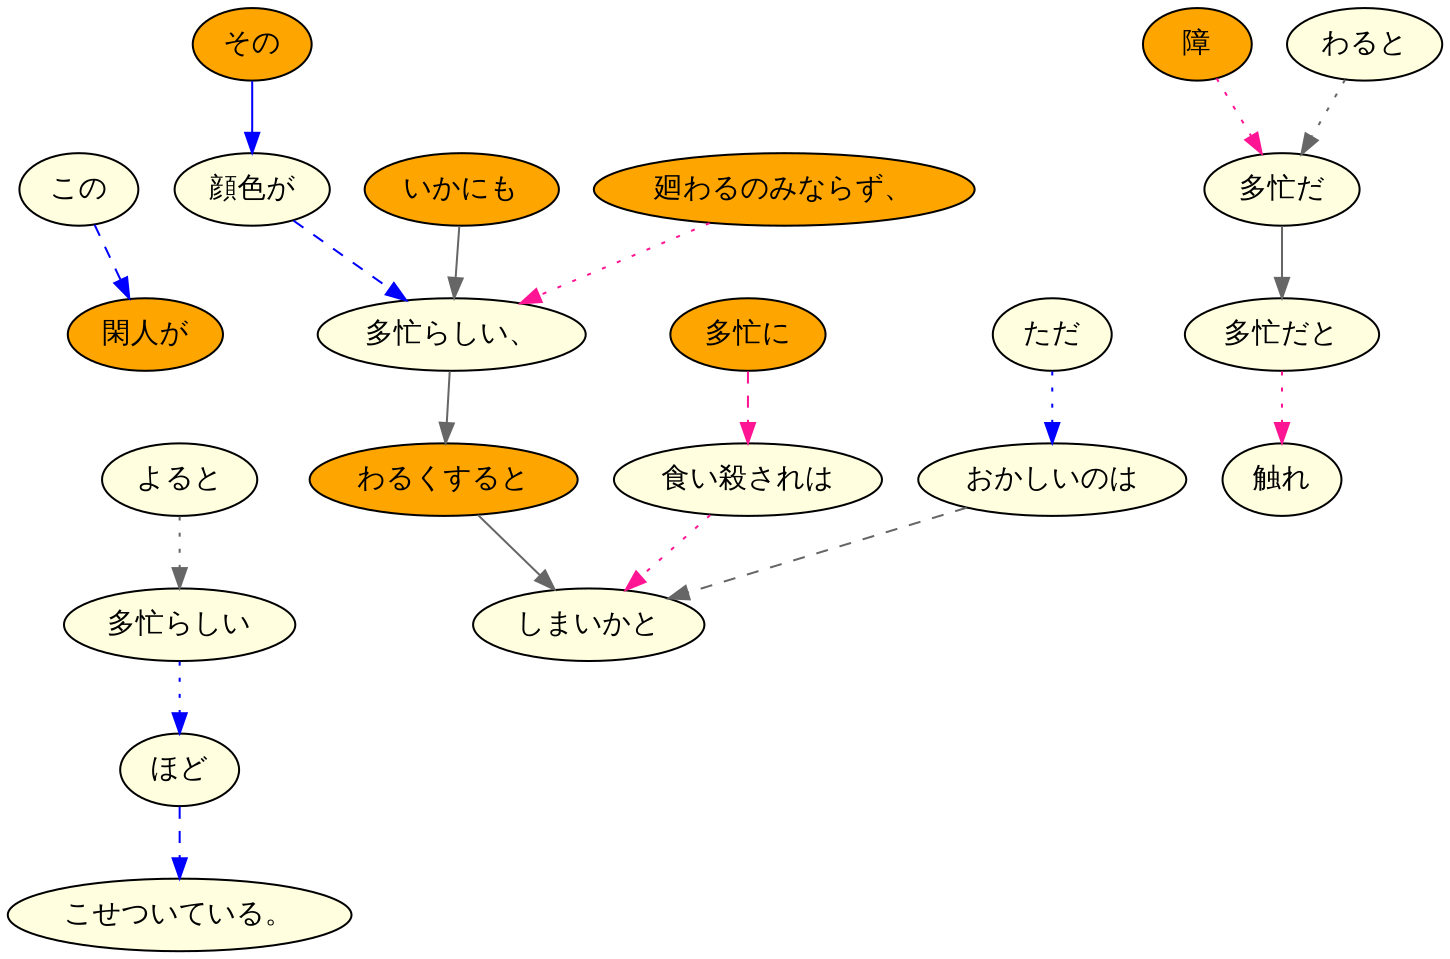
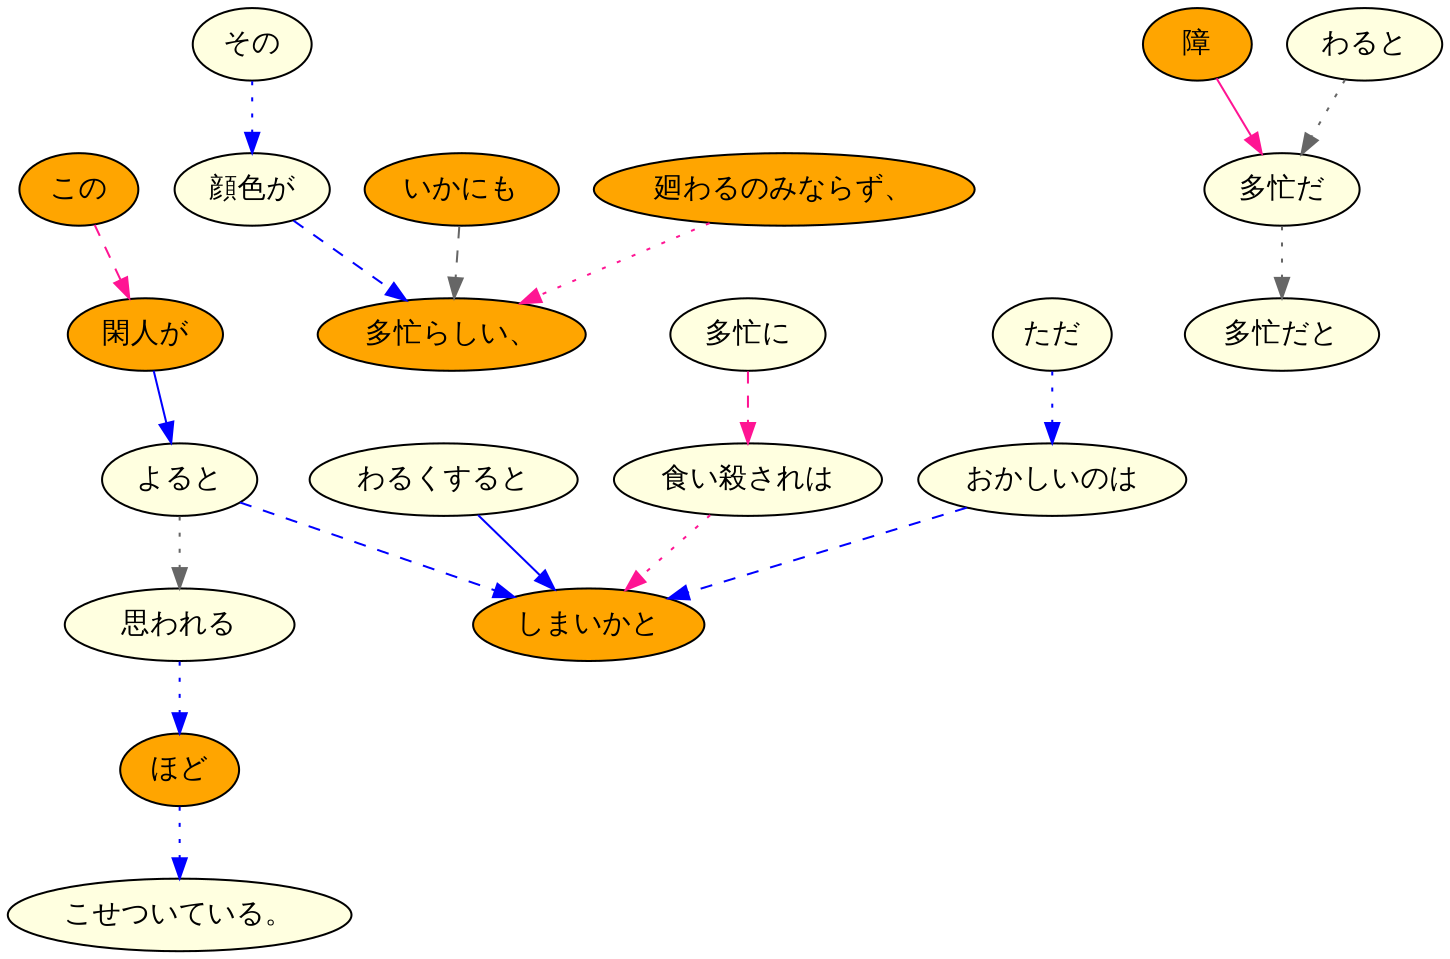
node "その": fillcolor orange -> lightyellow
edge "その" -> "顔色が": style solid -> dotted
edge "障" -> "多忙だ": style dotted -> solid
node "この": fillcolor lightyellow -> orange
edge "この" -> "閑人が": color blue -> deeppink
edge "いかにも" -> "多忙らしい、": style solid -> dashed
edge "多忙だ" -> "多忙だと": style solid -> dotted
node "多忙らしい、": fillcolor lightyellow -> orange
node "多忙に": fillcolor orange -> lightyellow
edge "閑人が" -> "よると": added
edge "多忙らしい、" -> "わるくすると": removed
node "わるくすると": fillcolor orange -> lightyellow
node "触れ": removed
edge "わるくすると" -> "しまいかと": color gray40 -> blue
edge "よると" -> "しまいかと": added
edge "おかしいのは" -> "しまいかと": color gray40 -> blue
node "多忙らしい": label "多忙らしい" -> "思われる"
node "しまいかと": fillcolor lightyellow -> orange
node "ほど": fillcolor lightyellow -> orange
edge "ほど" -> "こせついている。": style dashed -> dotted
